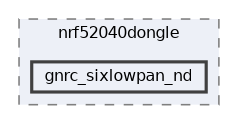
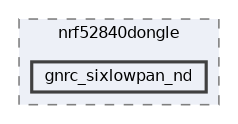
cluster "nrf52040dongle": label "nrf52040dongle" -> "nrf52840dongle"
